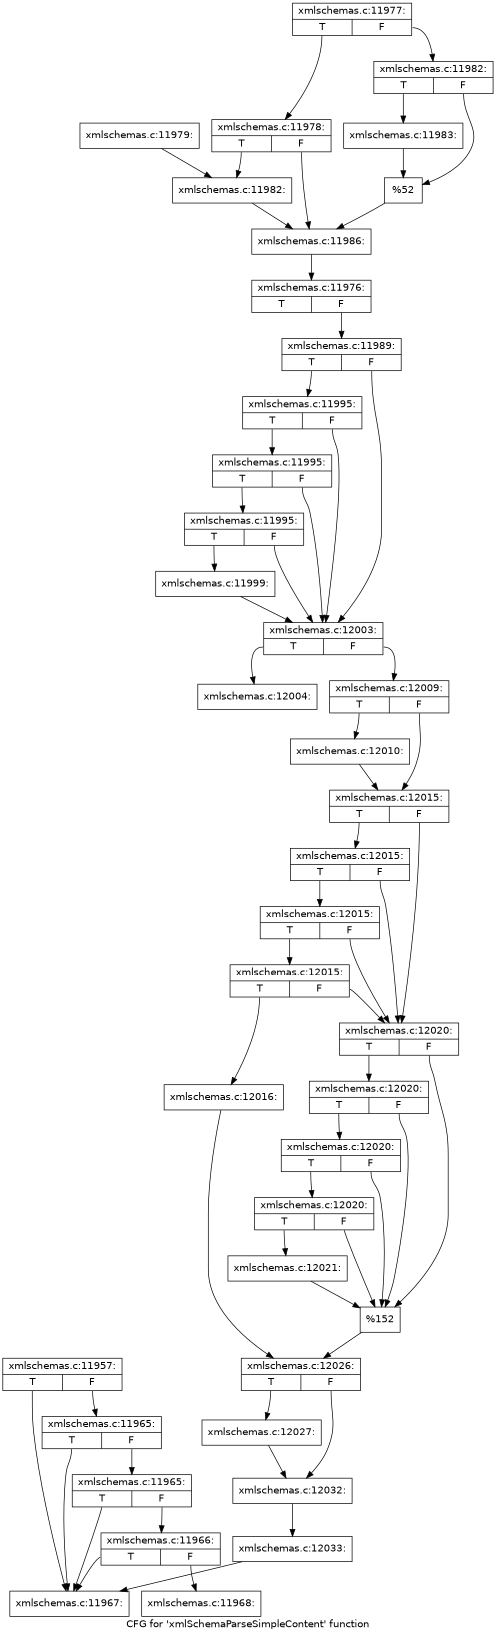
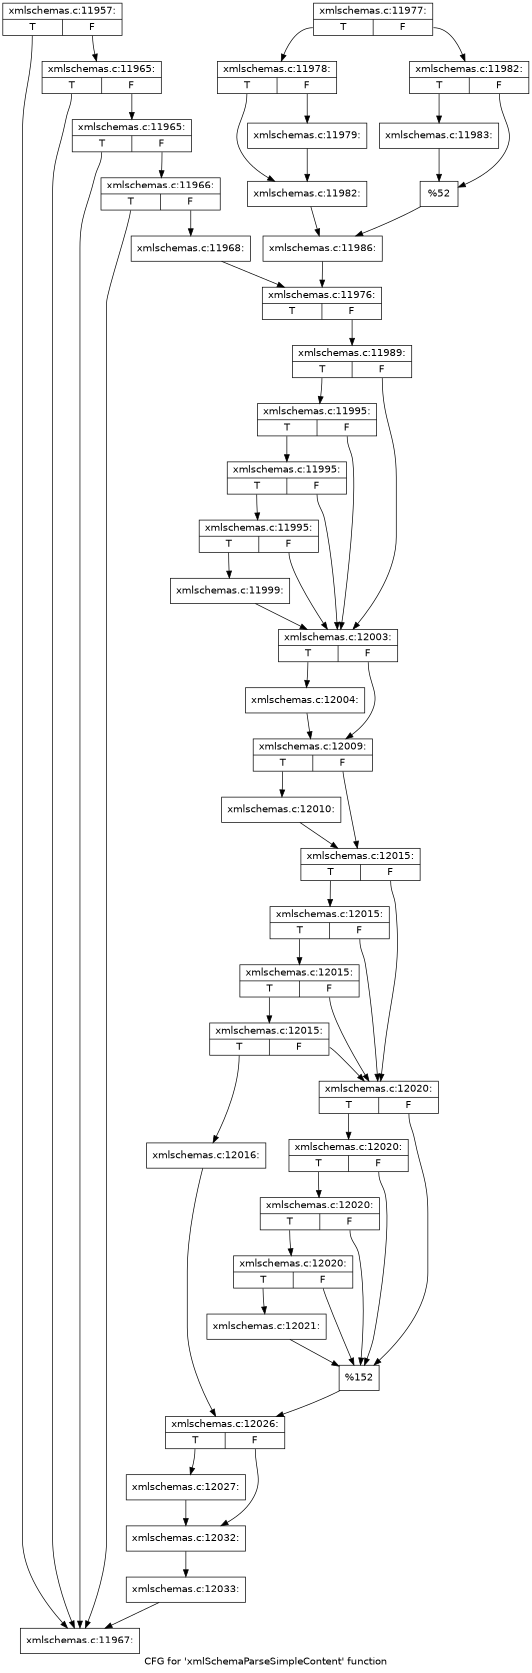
edge "xmlschemas.c:11978:" -> "xmlschemas.c:11986:": now "xmlschemas.c:11978:" -> "xmlschemas.c:11979:"
edge "xmlschemas.c:11968:" -> "xmlschemas.c:11976:": added
edge "xmlschemas.c:12004:" -> "xmlschemas.c:12009:": added
